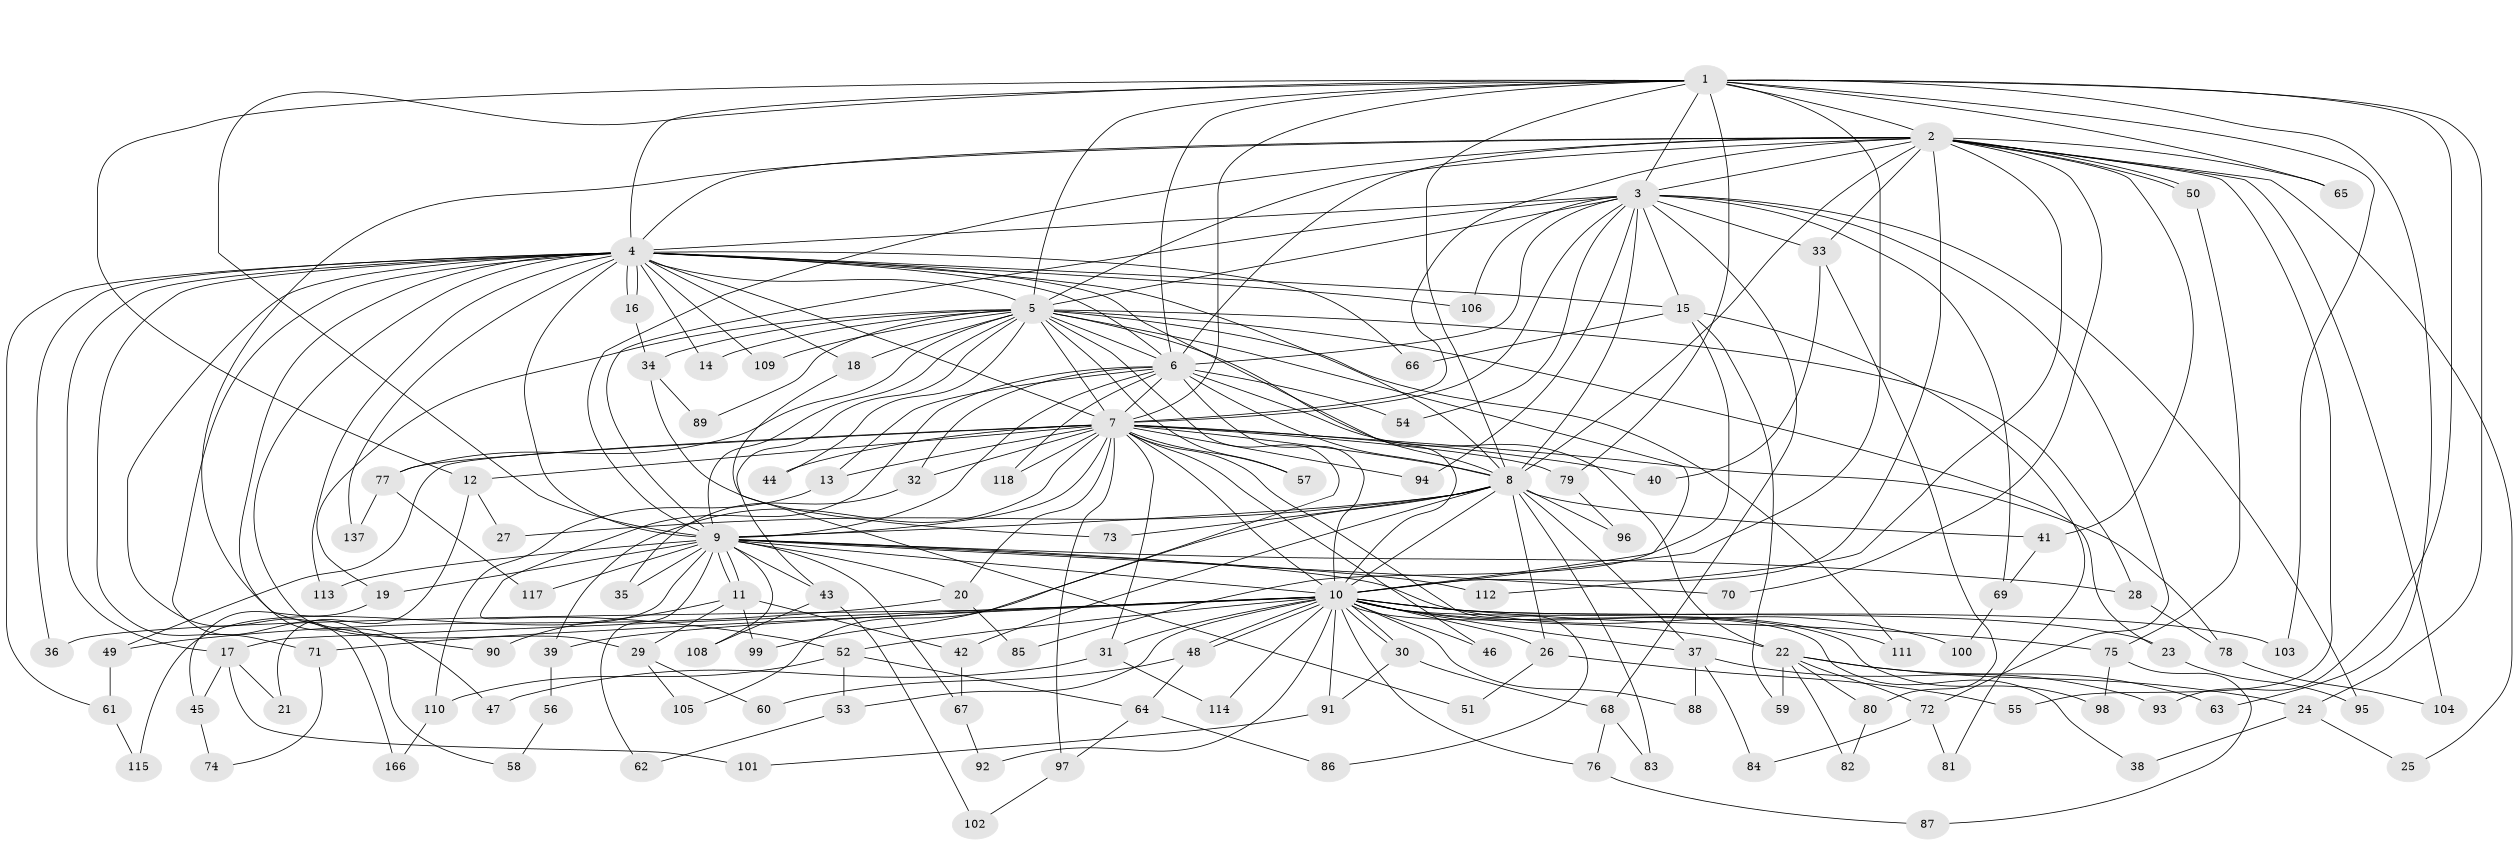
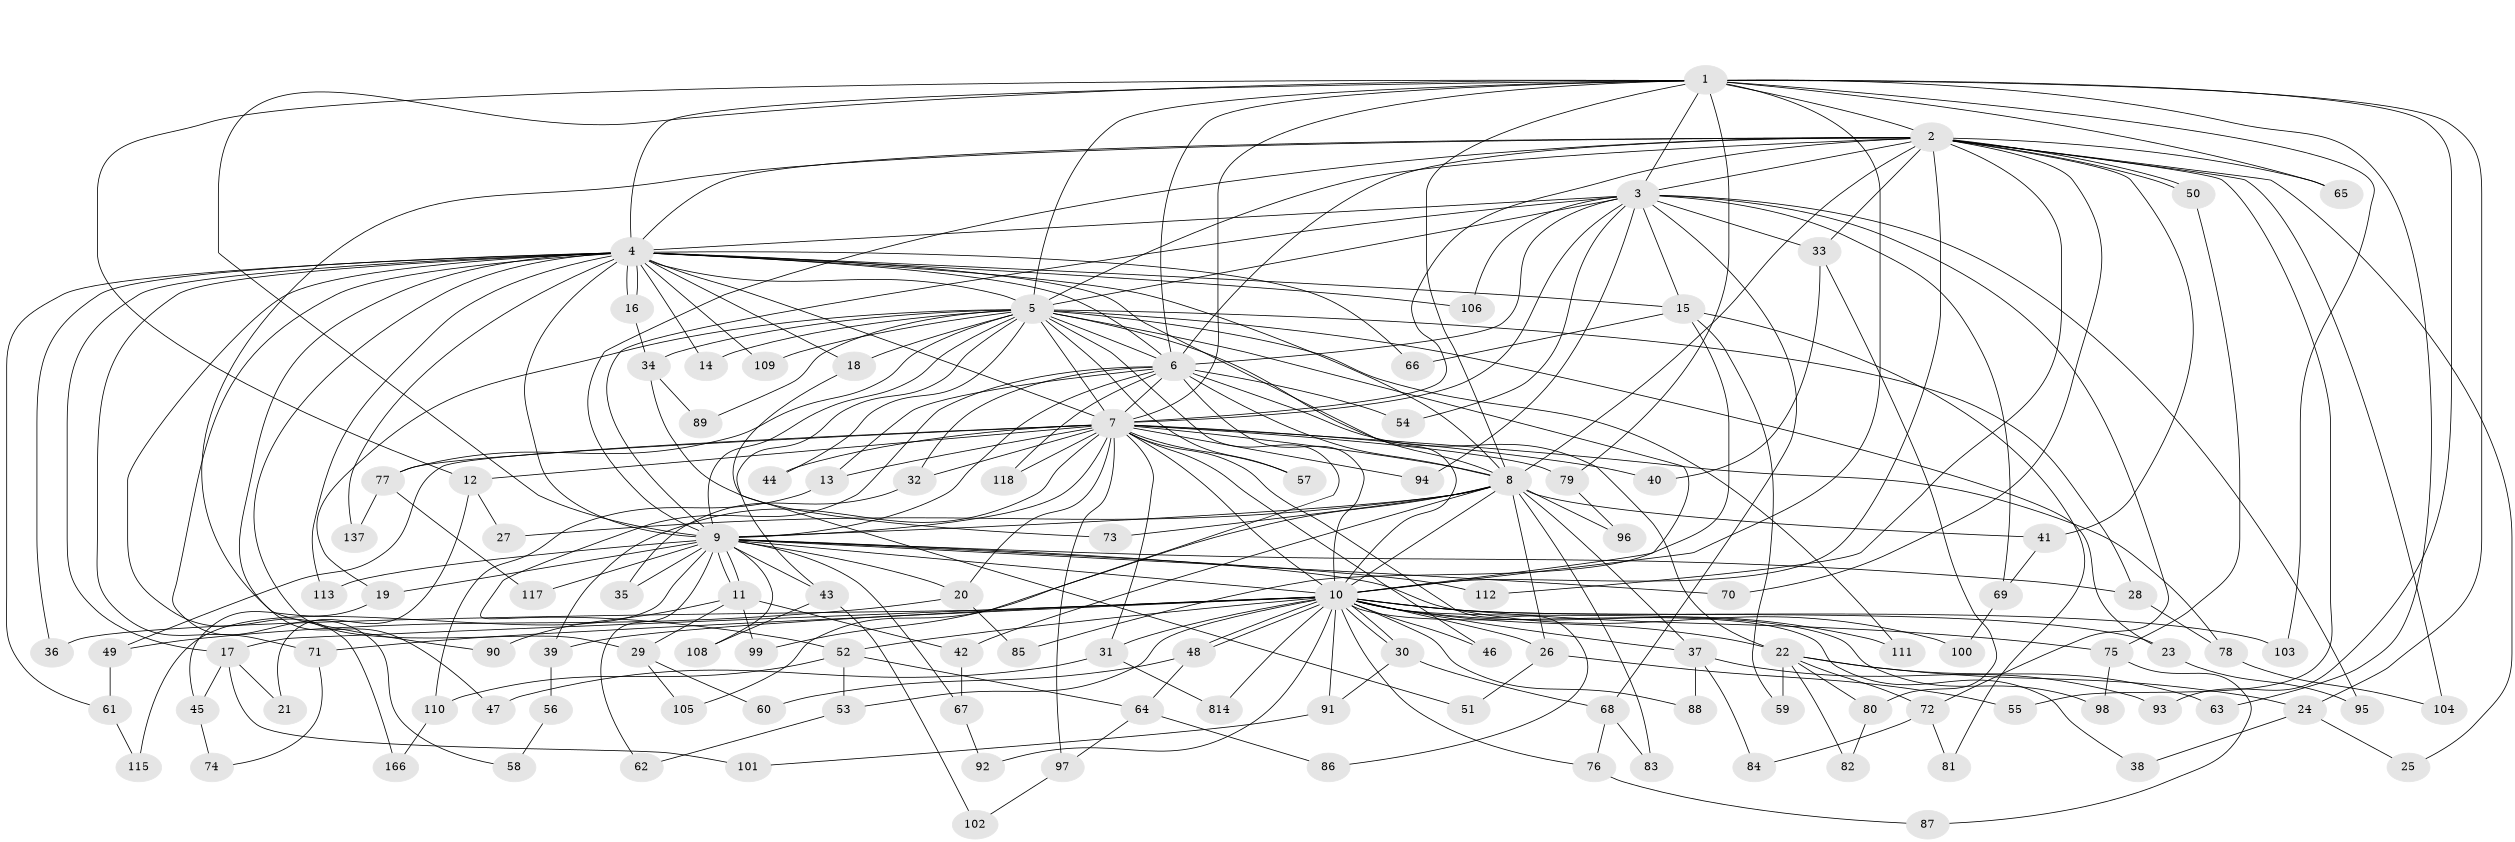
edge "3" -- "8": removed
node "114": label "114" -> "814"
